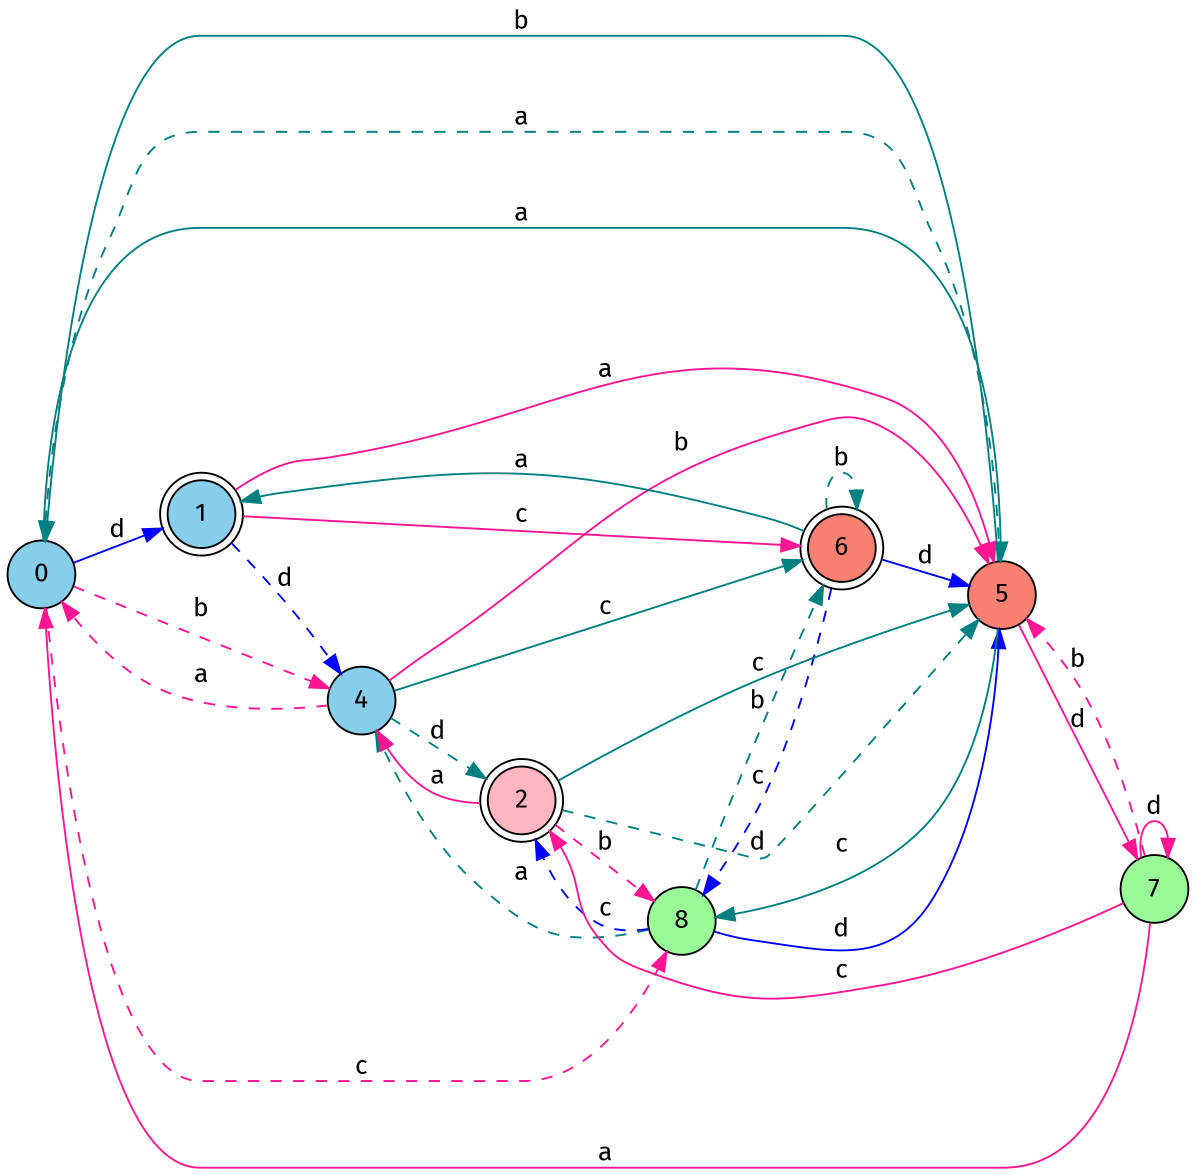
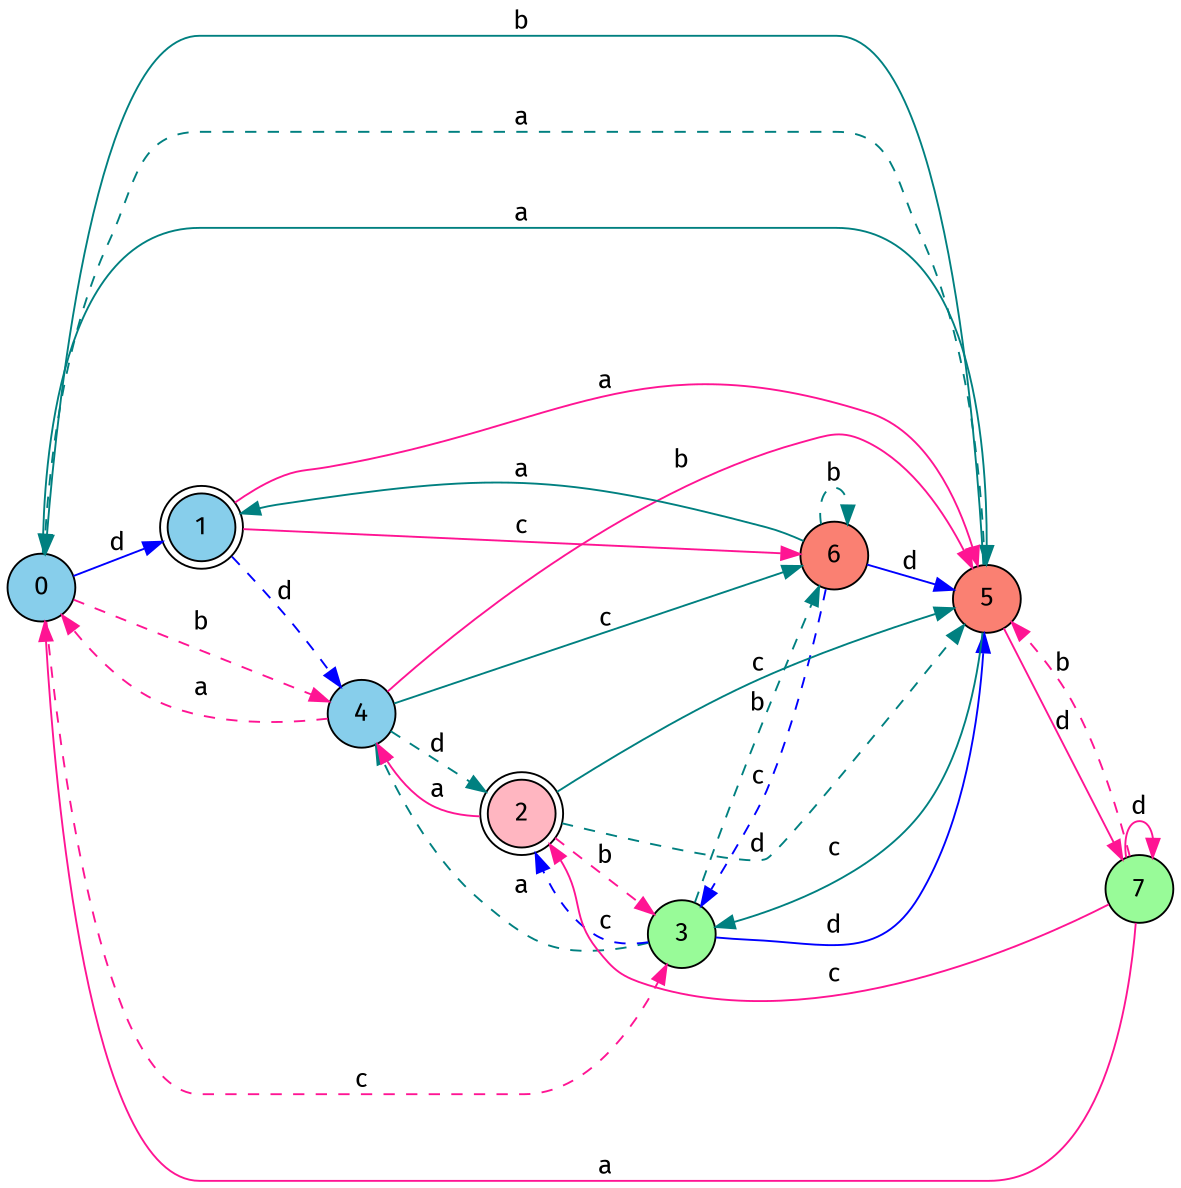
node "6": shape doublecircle -> circle
node "8": label "8" -> "3"
